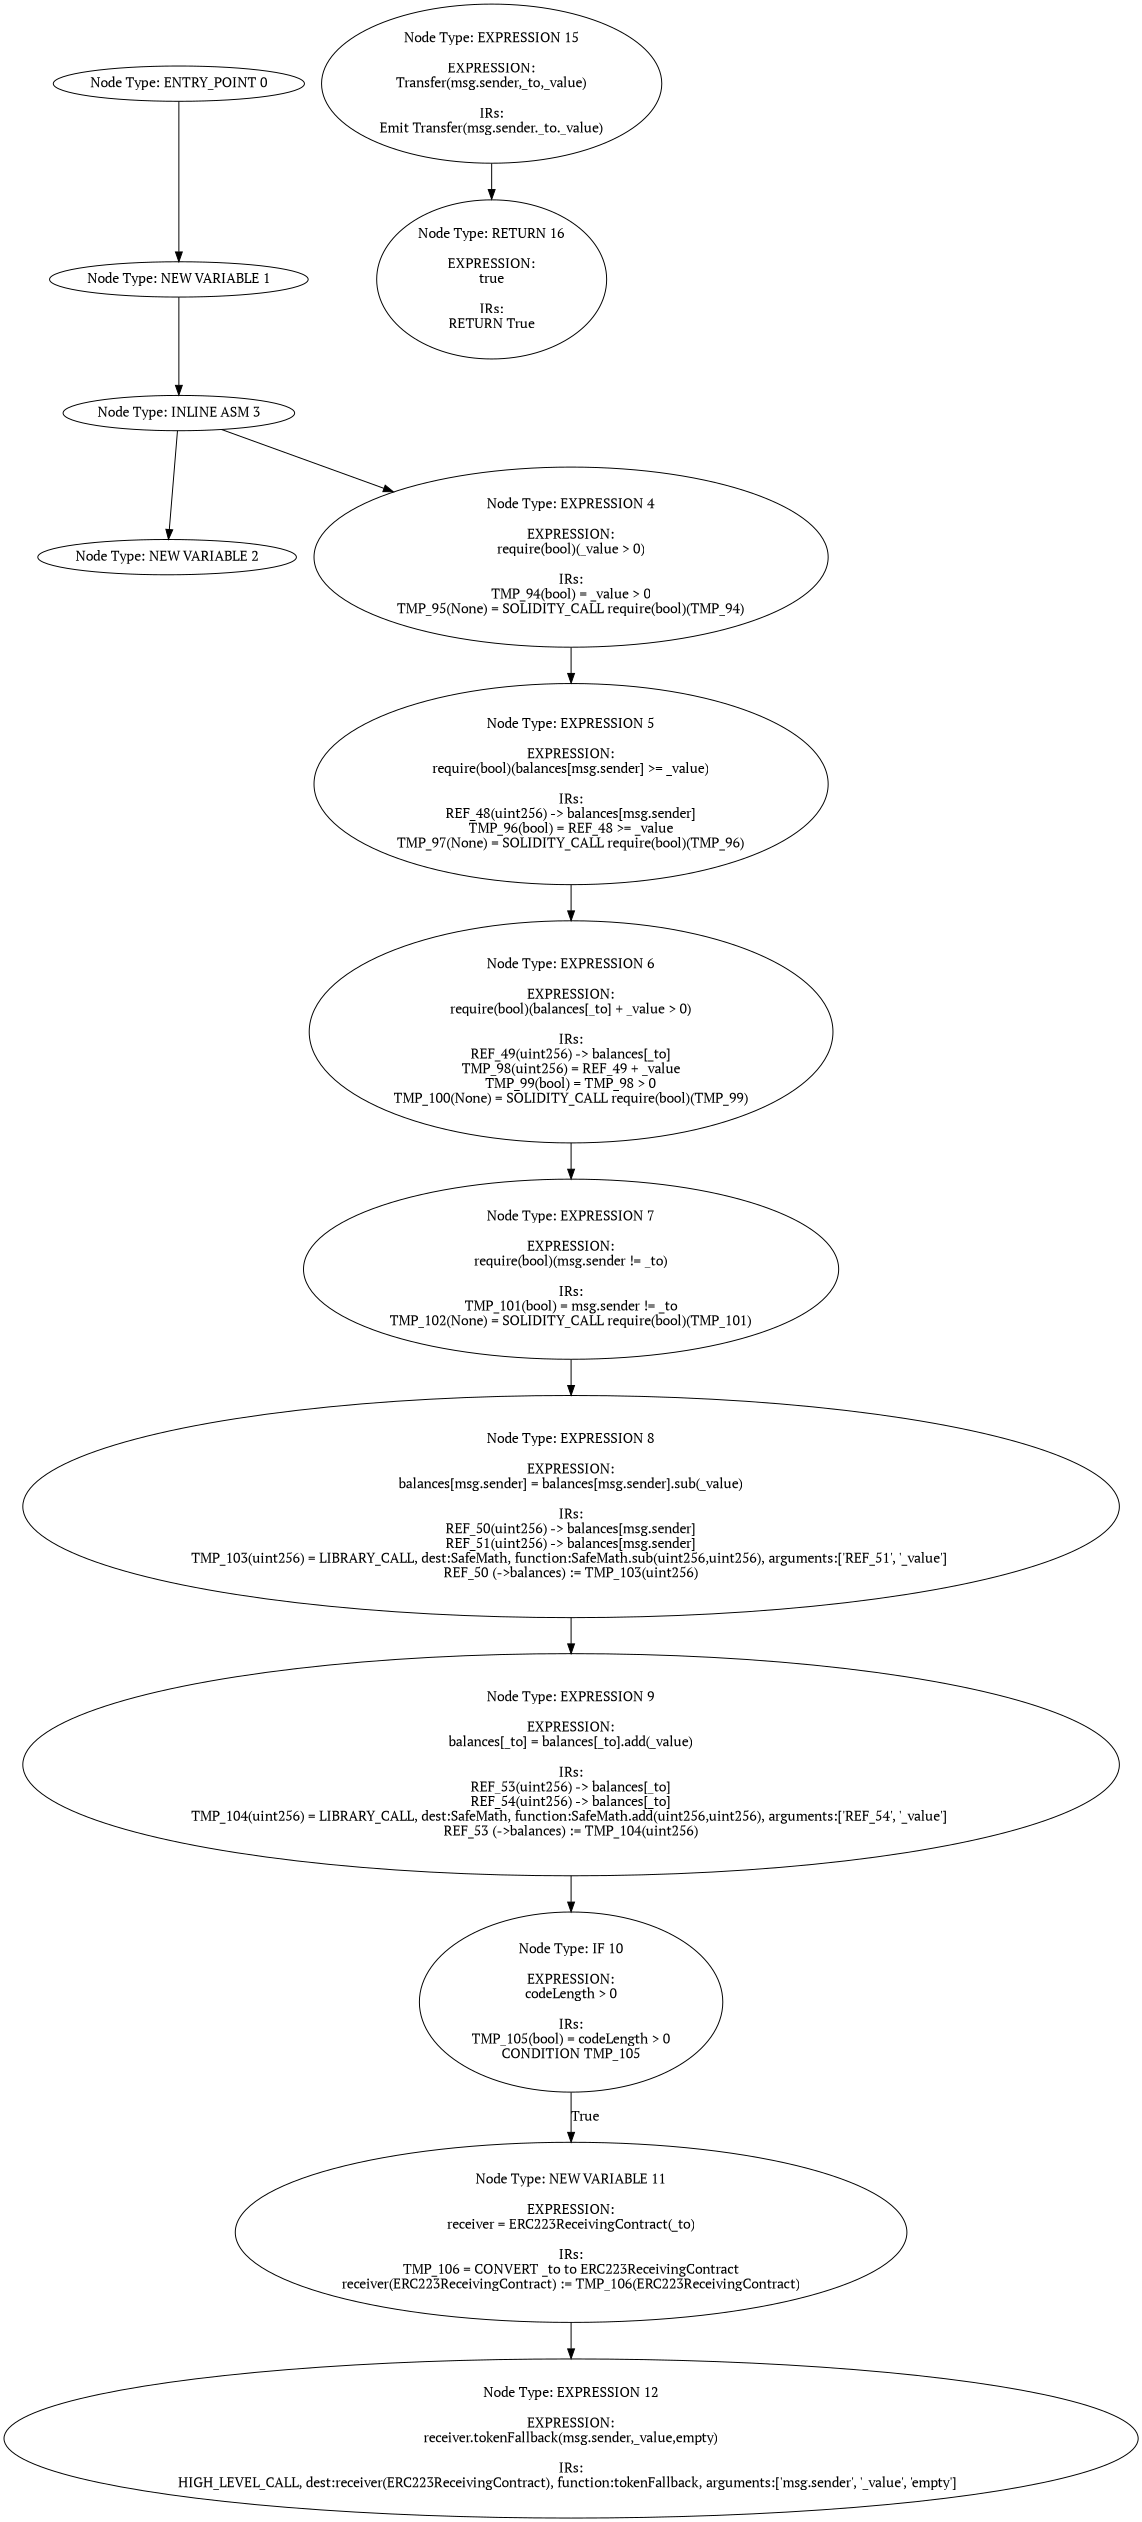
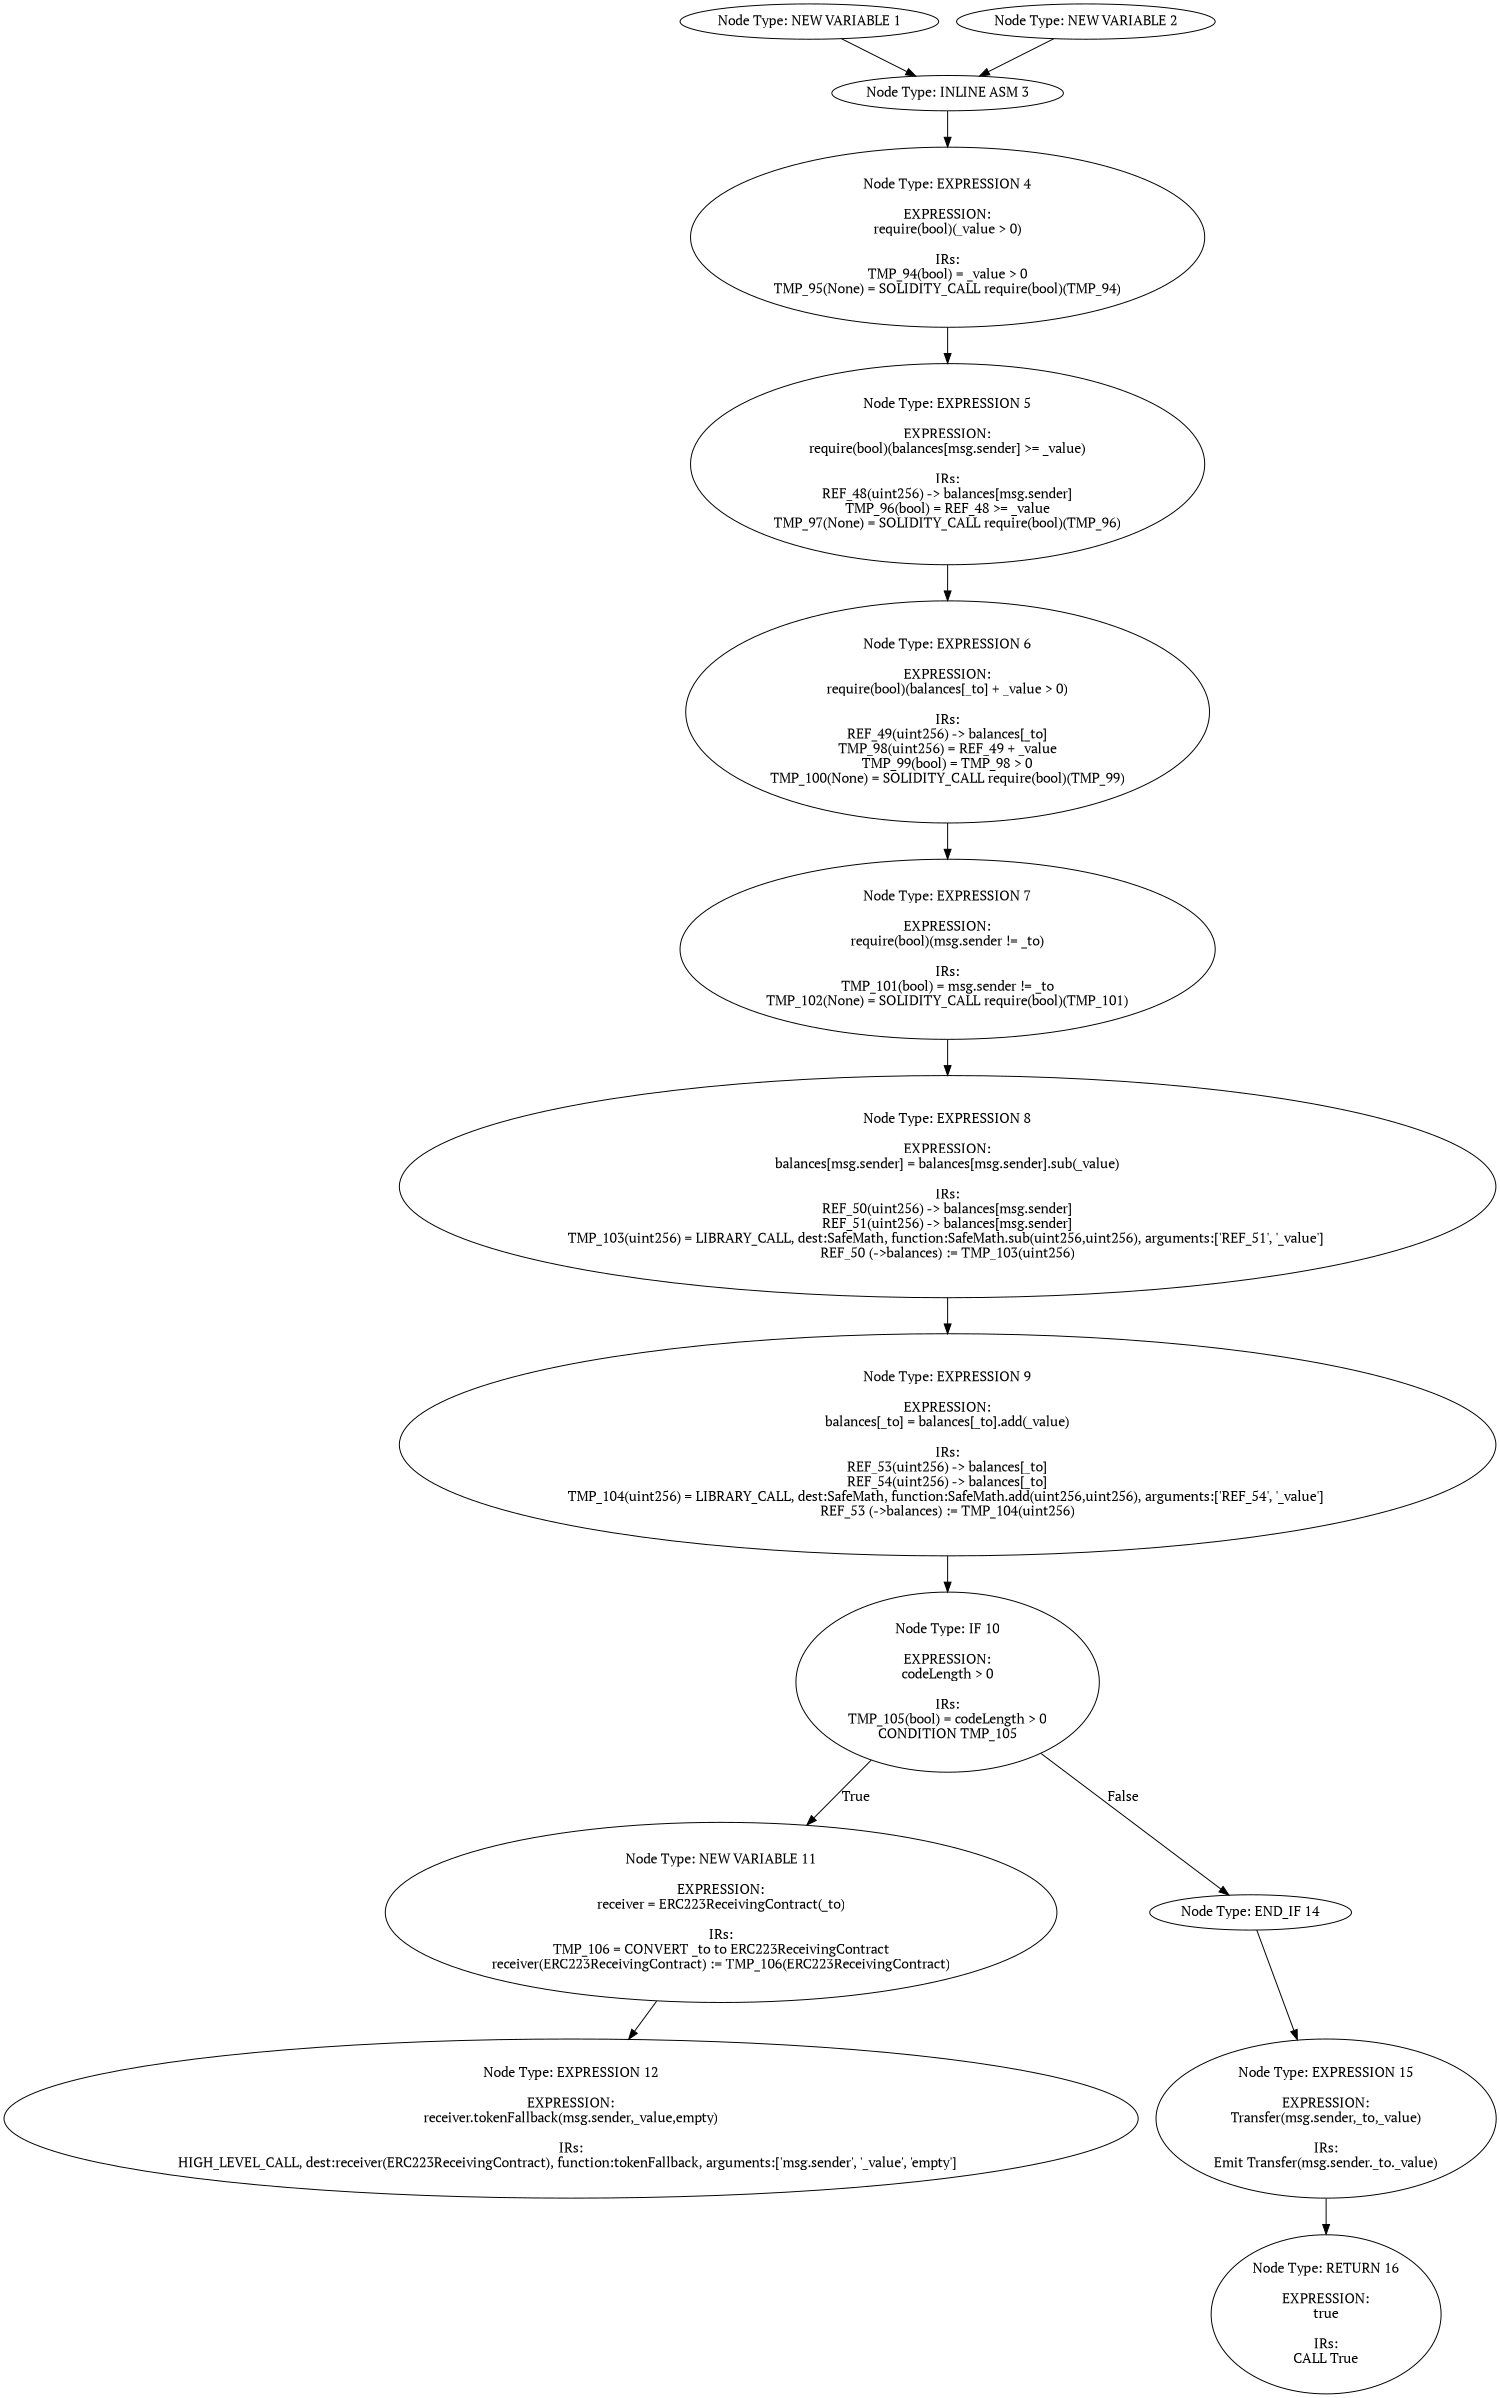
node "Node Type: ENTRY_POINT 0": removed
node "Node Type: RETURN 16 EXPRESSION: true IRs: RETURN True": label "Node Type: RETURN 16 EXPRESSION: true IRs: RETURN True" -> "Node Type: RETURN 16 EXPRESSION: true IRs: CALL True"
edge "Node Type: INLINE ASM 3" -> "Node Type: NEW VARIABLE 2": reversed
node "Node Type: END_IF 14": added
